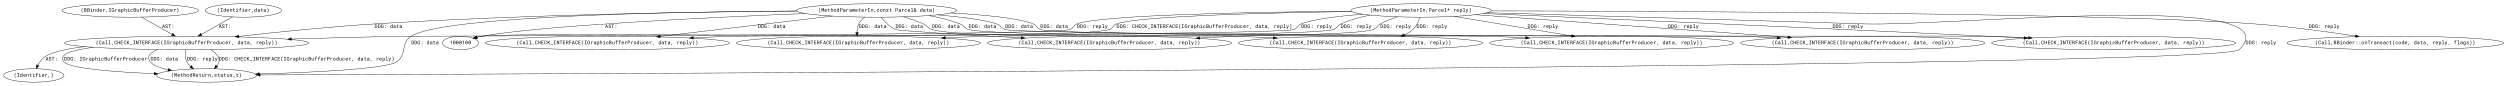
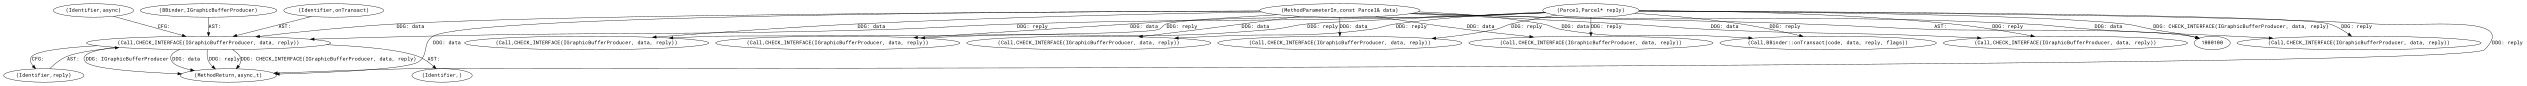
node "(Identifier,async)": added
node "(Identifier,data)": label "(Identifier,data)" -> "(Identifier,onTransact)"
node "(MethodParameterIn,Parcel* reply)": label "(MethodParameterIn,Parcel* reply)" -> "(Parcel,Parcel* reply)"
edge "(MethodParameterIn,const Parcel& data)" -> "(Call,BBinder::onTransact(code, data, reply, flags))": added, label "DDG: data"
node "(Identifier,reply)": added
node "(MethodReturn,status_t)": label "(MethodReturn,status_t)" -> "(MethodReturn,async_t)"
